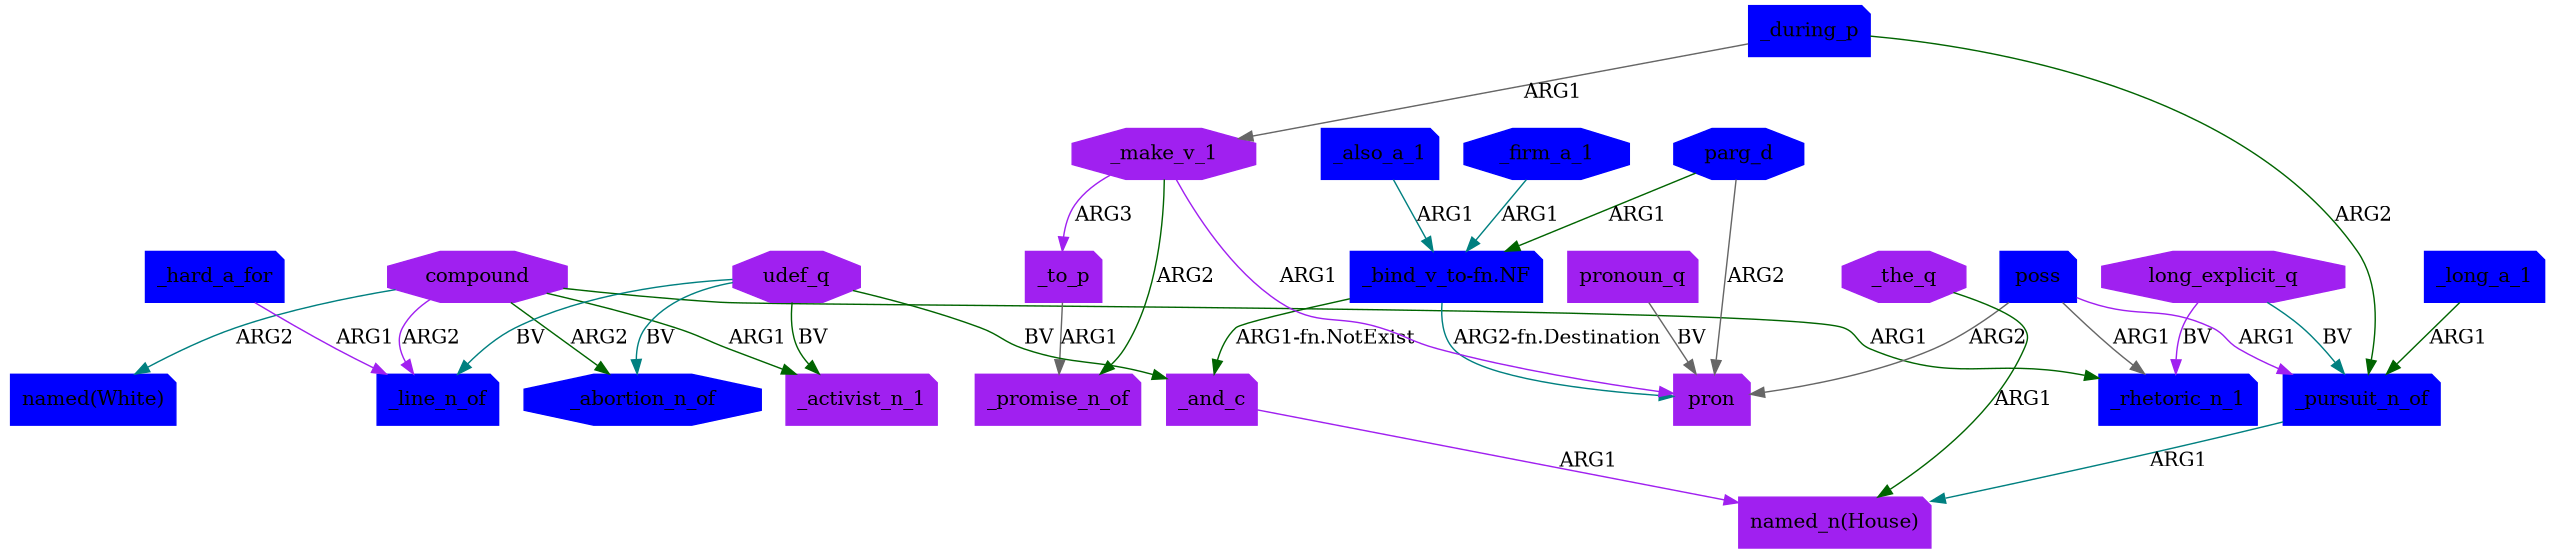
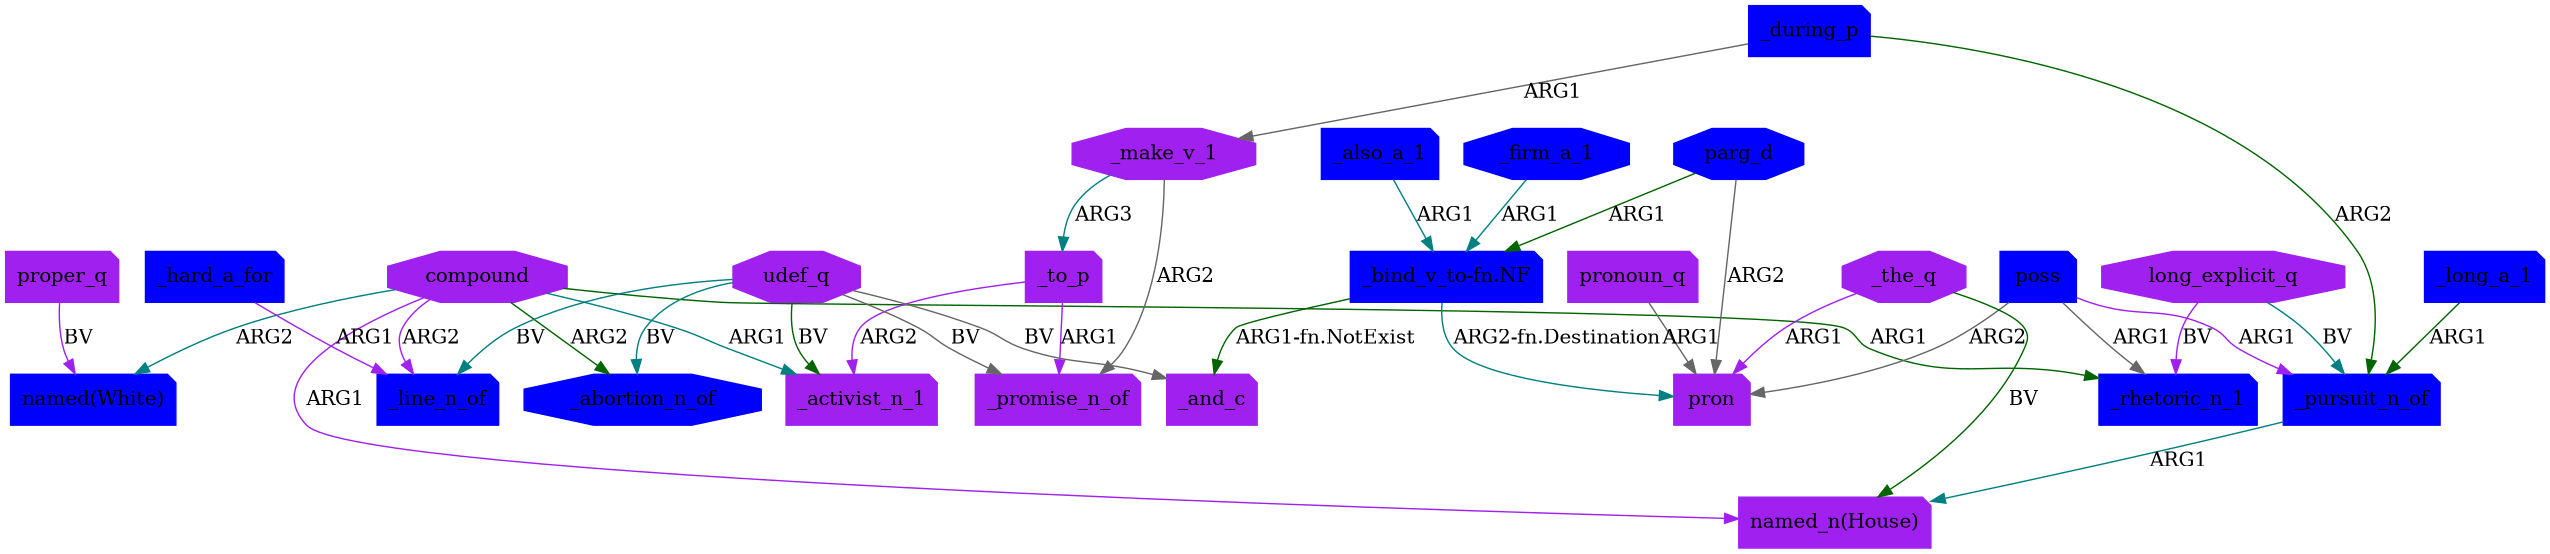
edge "_make_v_1" -> "_to_p": color purple -> teal
node "proper_q": added
edge "_make_v_1" -> "_promise_n_of": color darkgreen -> gray40
edge "_to_p" -> "_activist_n_1": added, label "ARG2"
edge "compound" -> "_activist_n_1": color darkgreen -> teal
edge "udef_q" -> "_promise_n_of": added, label "BV"
edge "_to_p" -> "_promise_n_of": color gray40 -> purple
edge "_make_v_1" -> "pron": now "_the_q" -> "pron"
edge "udef_q" -> "_and_c": color darkgreen -> gray40
edge "pronoun_q" -> "pron": label "BV" -> "ARG1"
edge "_the_q" -> "named_n(House)": label "ARG1" -> "BV"
edge "_and_c" -> "named_n(House)": now "compound" -> "named_n(House)"
